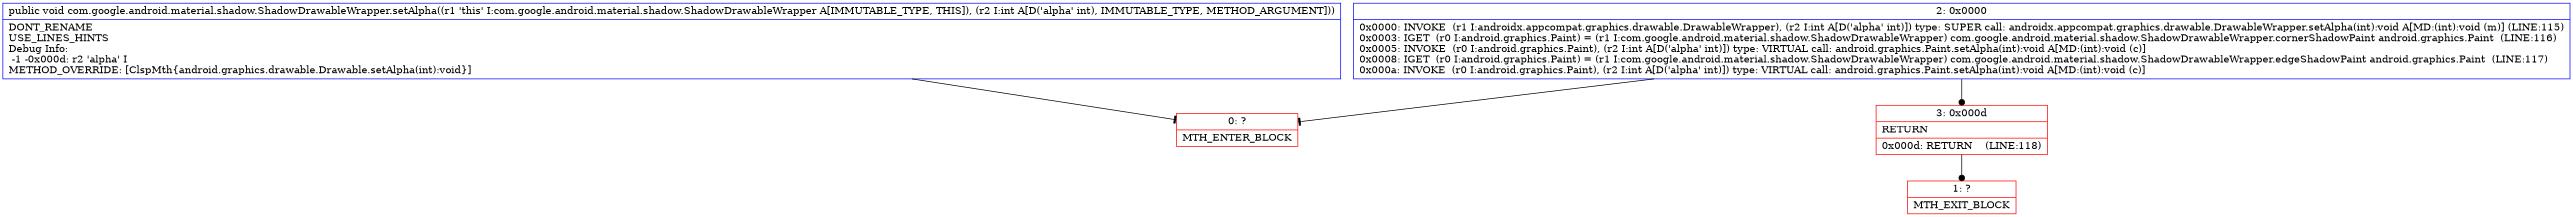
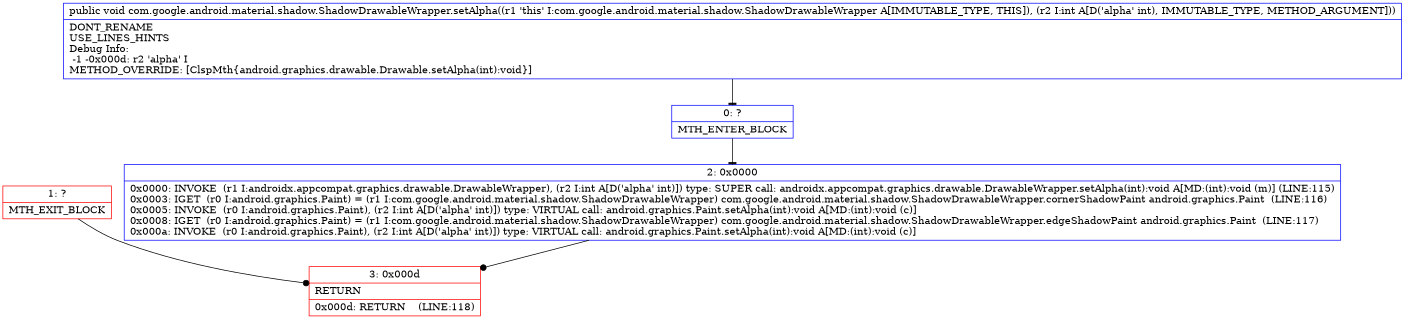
edge "2: 0x0000" -> "0: ?": reversed
node "0: ?": color red -> blue
edge "3: 0x000d" -> "1: ?": reversed
